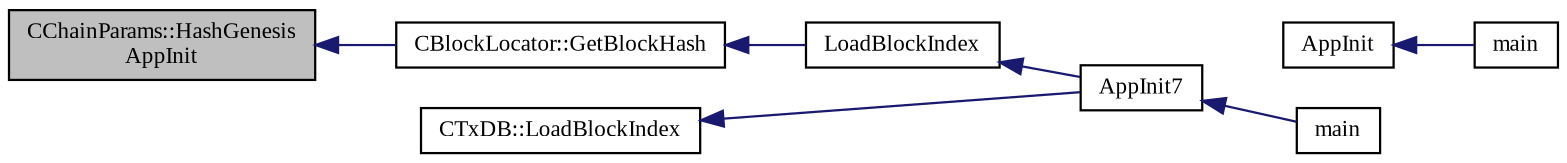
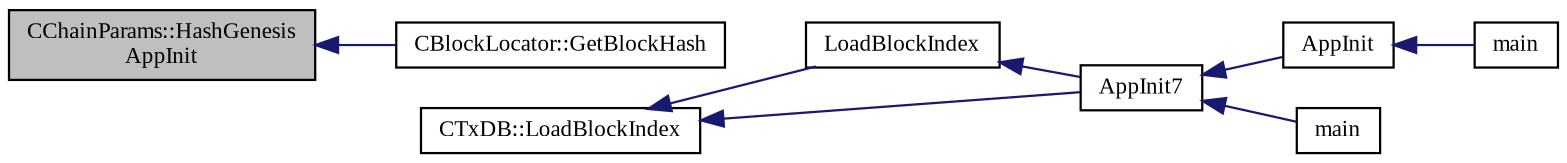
edge "LoadBlockIndex" -> "CBlockLocator::GetBlockHash": now "LoadBlockIndex" -> "CTxDB::LoadBlockIndex"
edge "AppInit" -> "AppInit7": added
